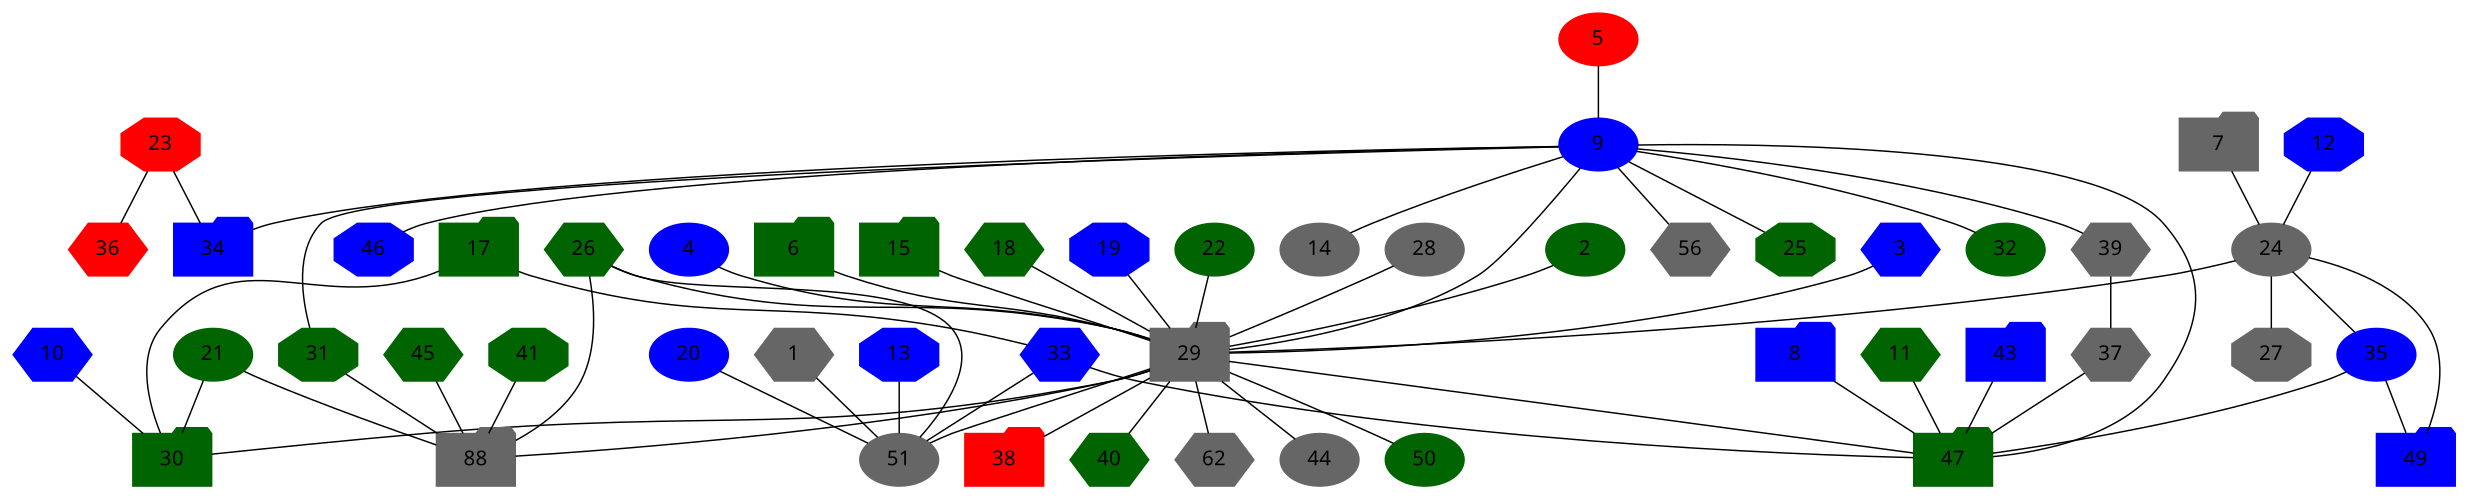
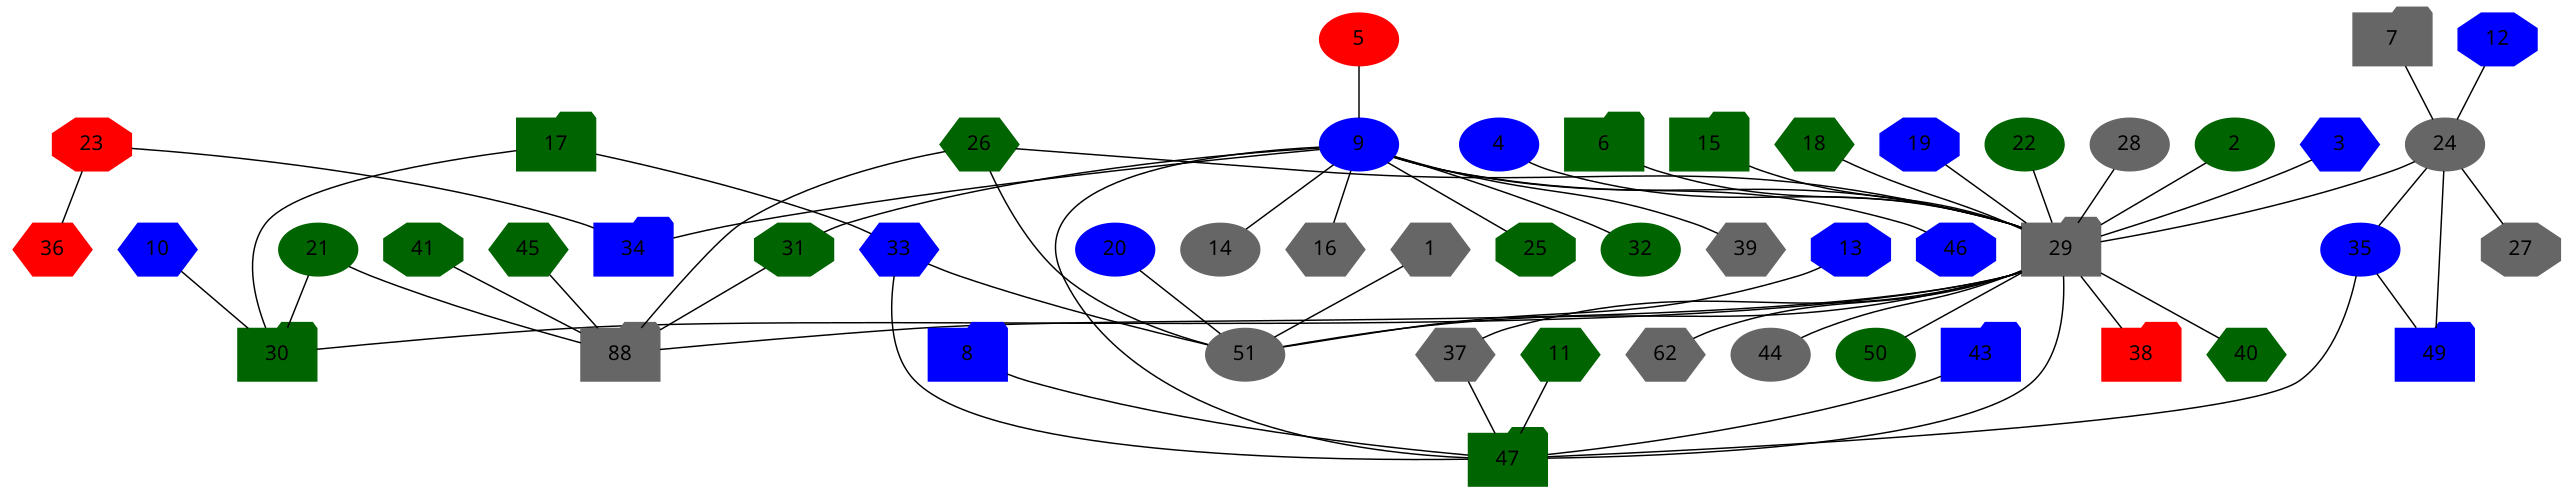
node "56": label "56" -> "16"
edge "39" -- "37": now "29" -- "37"
